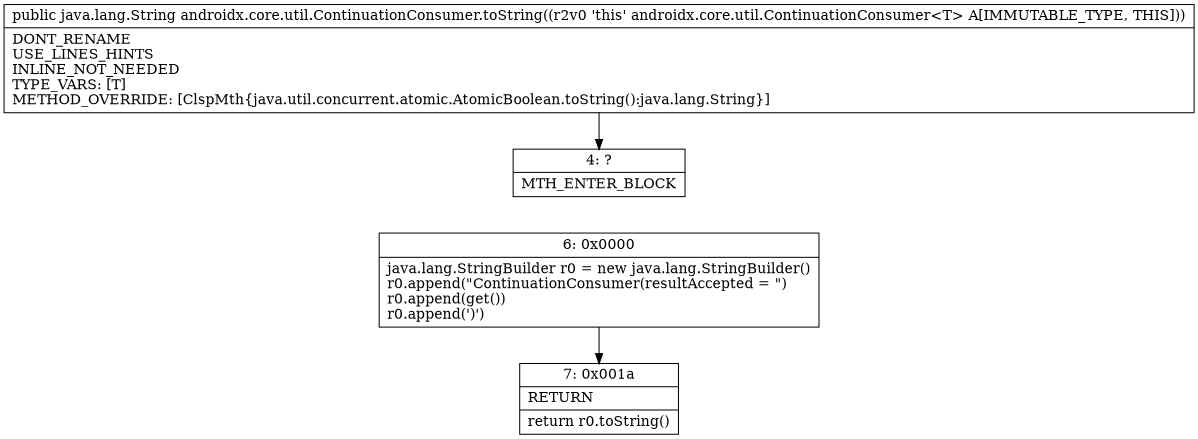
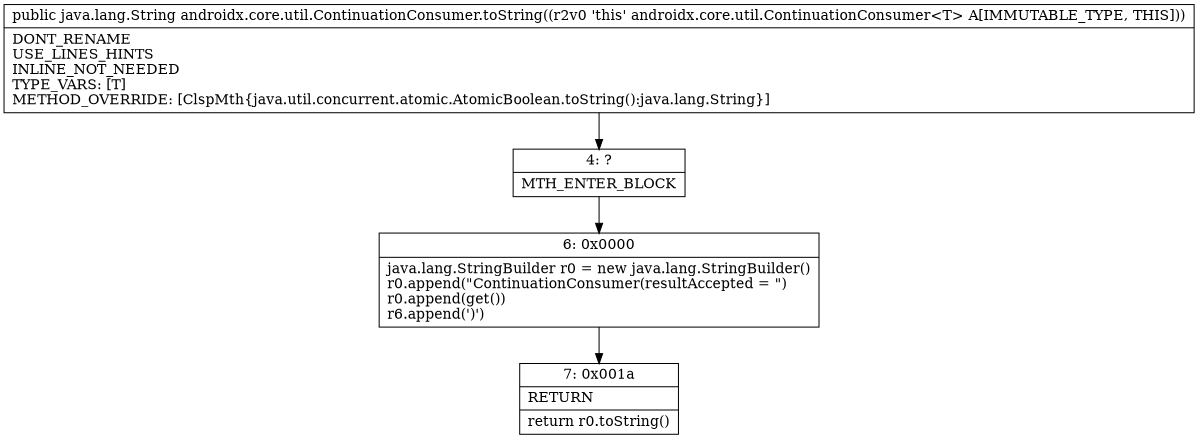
edge "4: ?" -> "6: 0x0000": added
node "6: 0x0000": text "r0.append(')')" -> "r6.append(')')"
